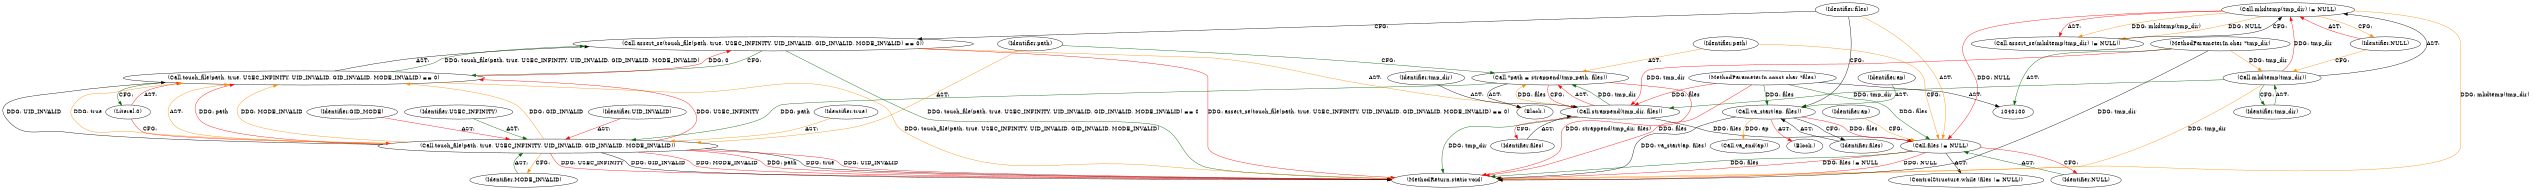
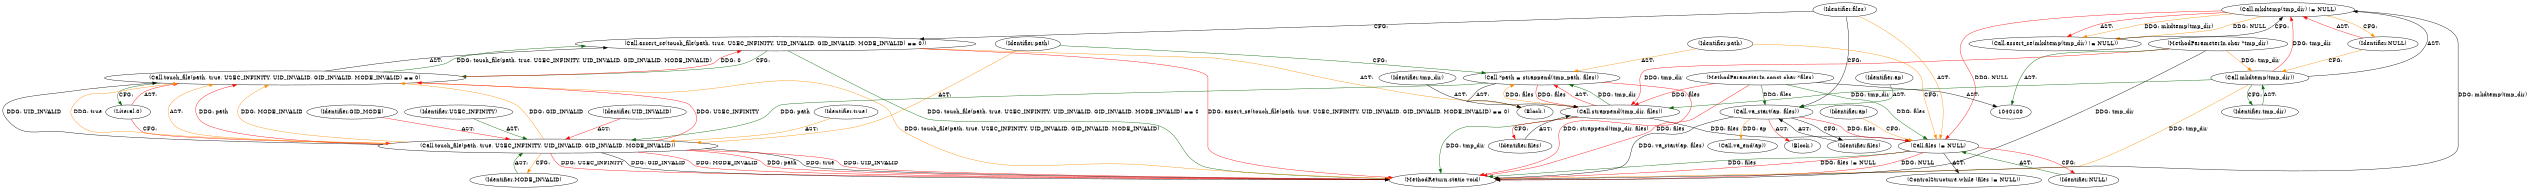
edge "(Call,*path = strappend(tmp_path, files))" -> "(Call,strappend(tmp_dir, files))": label "CFG: " -> "DDG: files"
edge "(Call,mkdtemp(tmp_dir) != NULL)" -> "(MethodReturn,static void)": color darkorange -> black
